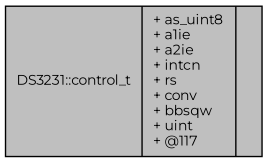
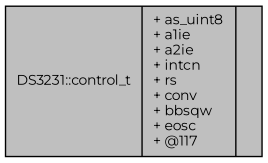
node "DS3231::control_t": text "+ uint" -> "+ eosc"
